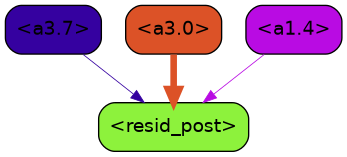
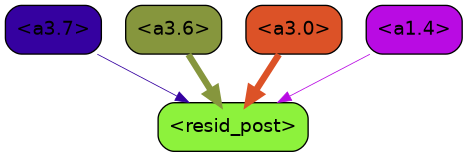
node "<a3.6>": added
